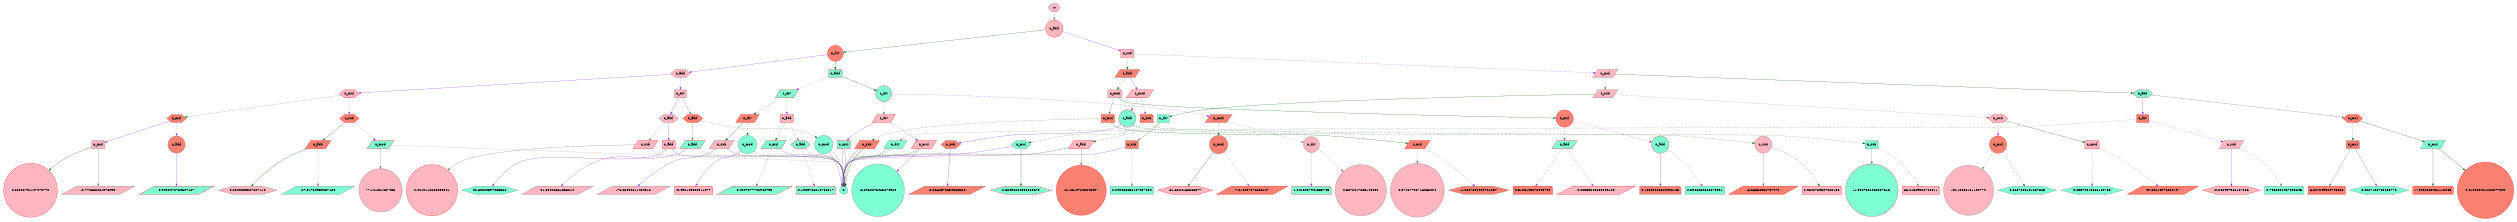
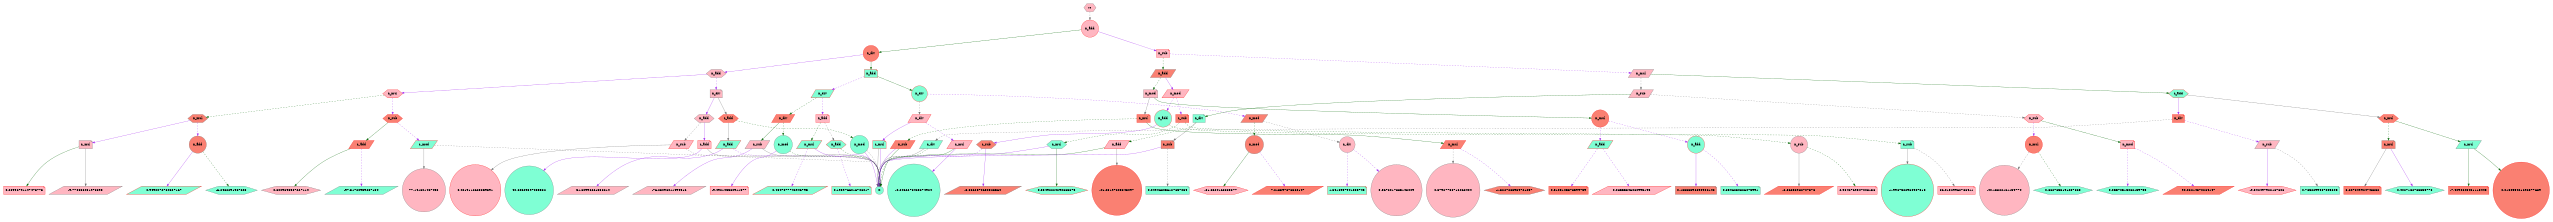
node "0.28992791147473773": shape circle -> note
node "-6.2482291967603": added
node "40.60329397035582": shape hexagon -> circle
